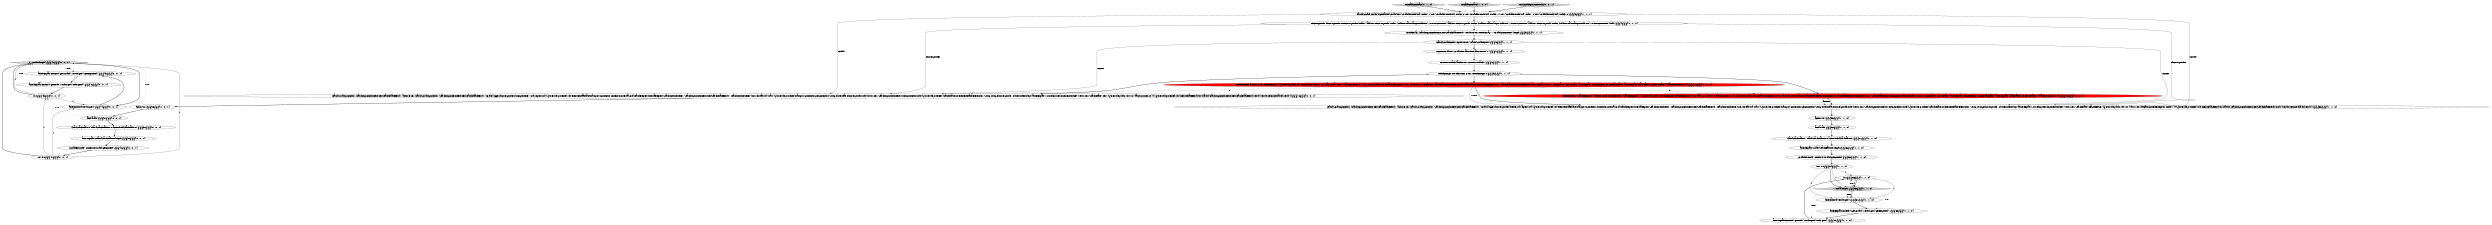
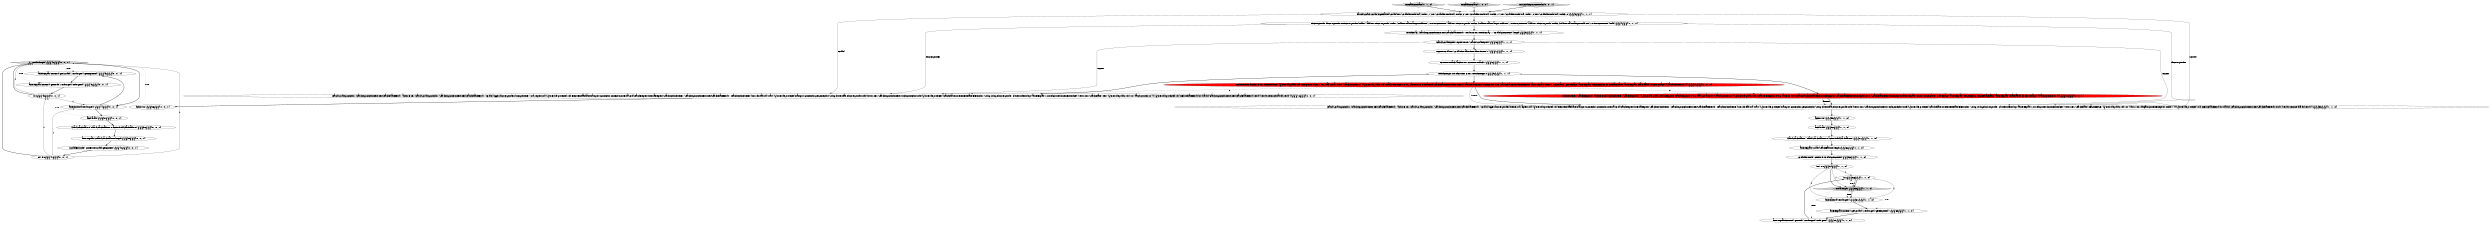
edge "action.run()@@@36@@@['0', '0', '1']" -> "latch.await()@@@37@@@['0', '0', '1']": now "assertNotNull(results.get(i))@@@44@@@['0', '0', '1']" -> "latch.await()@@@37@@@['0', '0', '1']"
